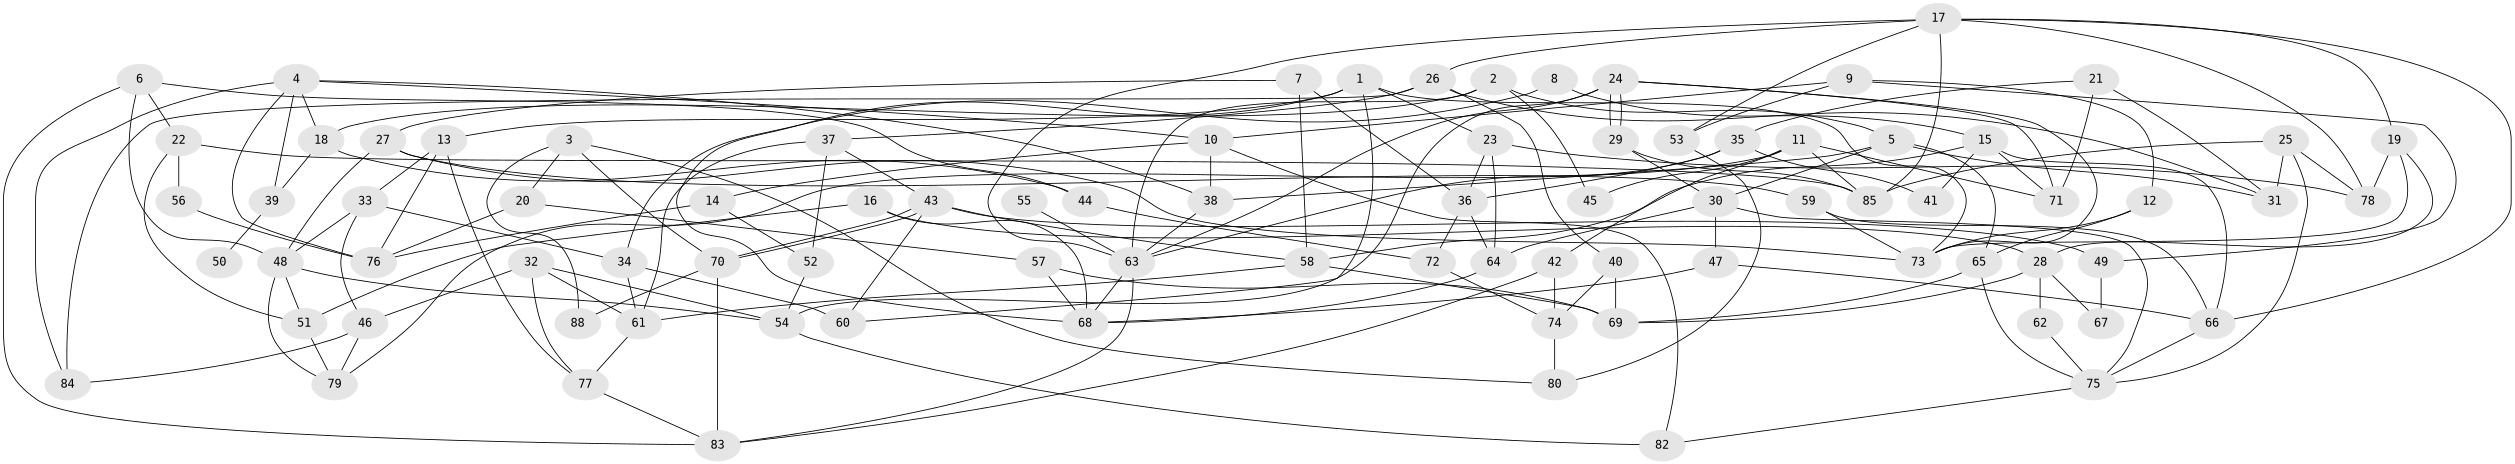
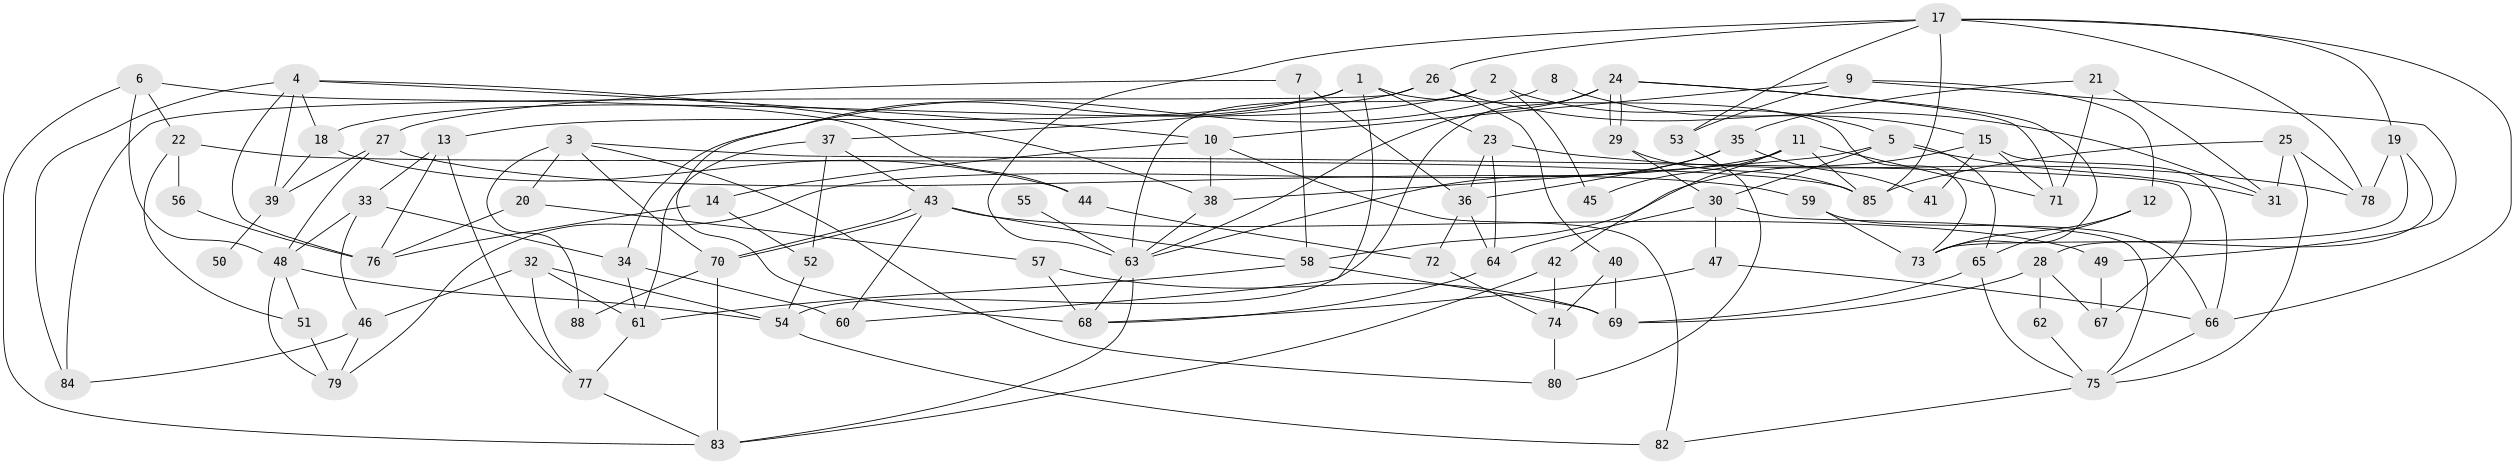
edge "3" -- "67": added
edge "27" -- "73": now "27" -- "39"
node "16": removed
